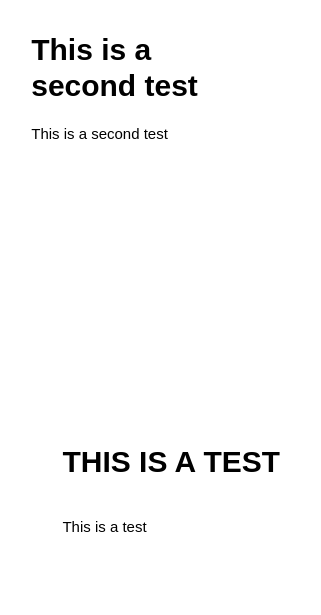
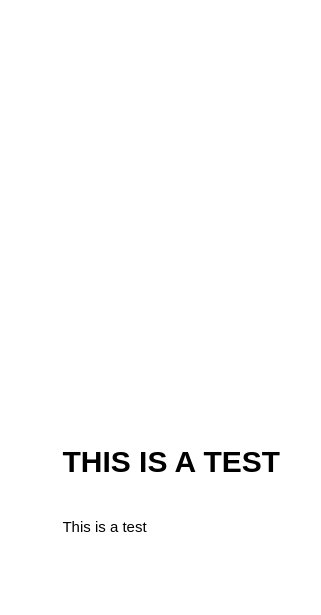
node "This is a second test This is a second test": removed
